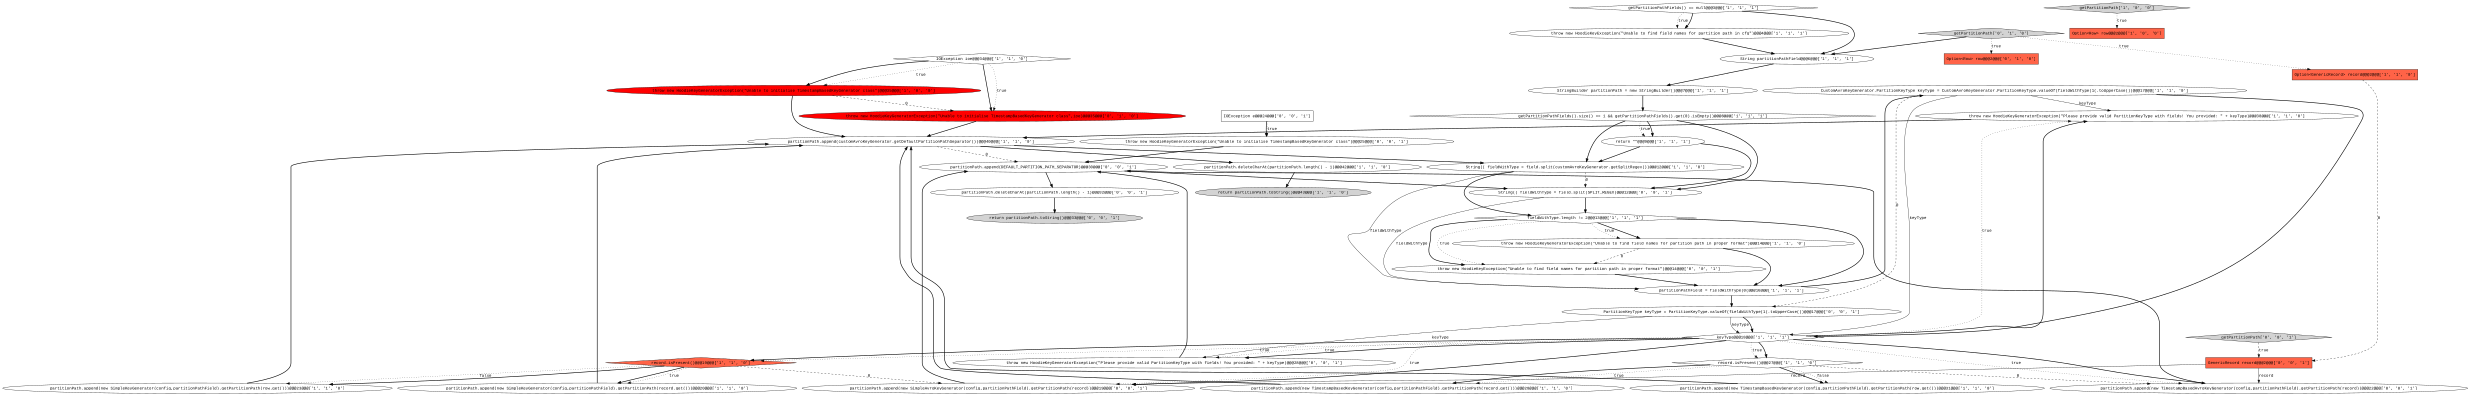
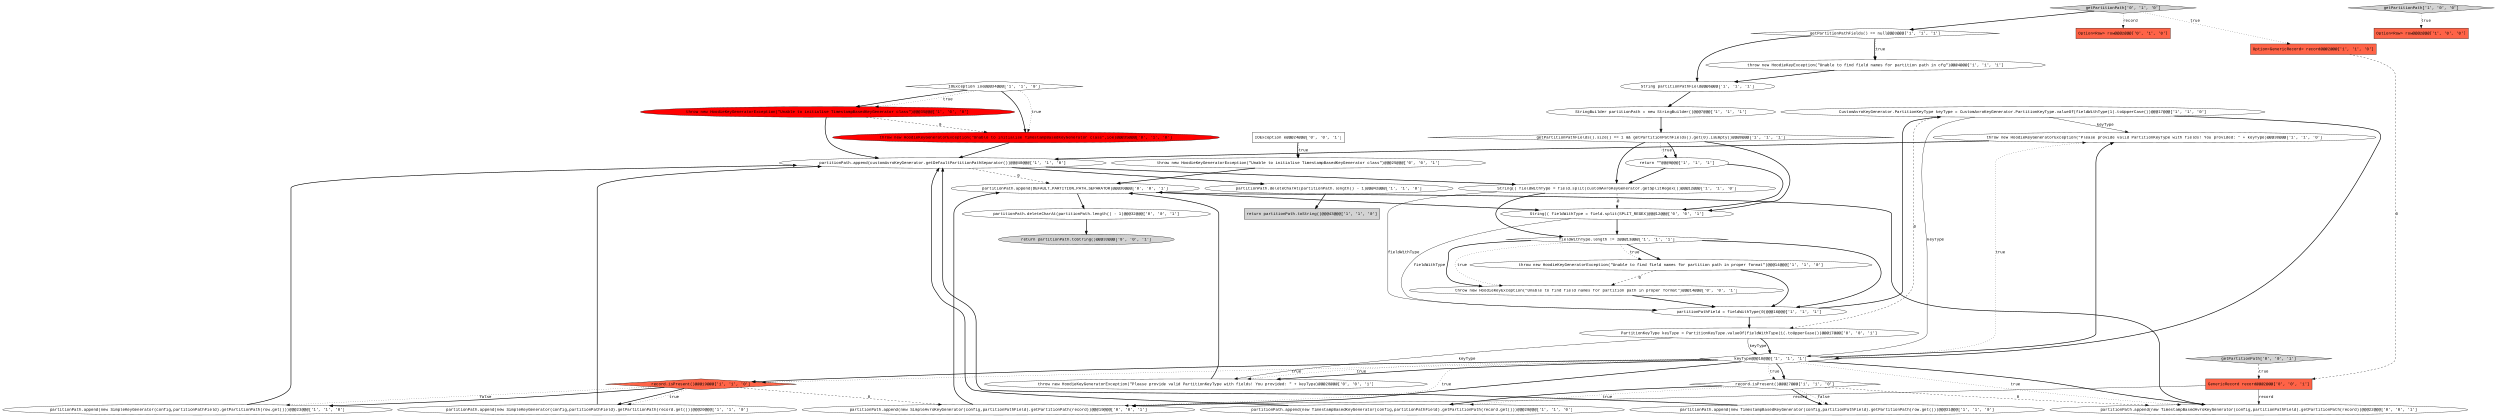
edge "getPartitionPath['0', '1', '0']" -> "String partitionPathField@@@6@@@['1', '1', '1']": now "getPartitionPath['0', '1', '0']" -> "getPartitionPathFields() == null@@@3@@@['1', '1', '1']"
edge "getPartitionPath['0', '1', '0']" -> "Option<Row> row@@@2@@@['0', '1', '0']": label "true" -> "record"
node "return partitionPath.toString()@@@43@@@['1', '1', '0']": shape ellipse -> box
